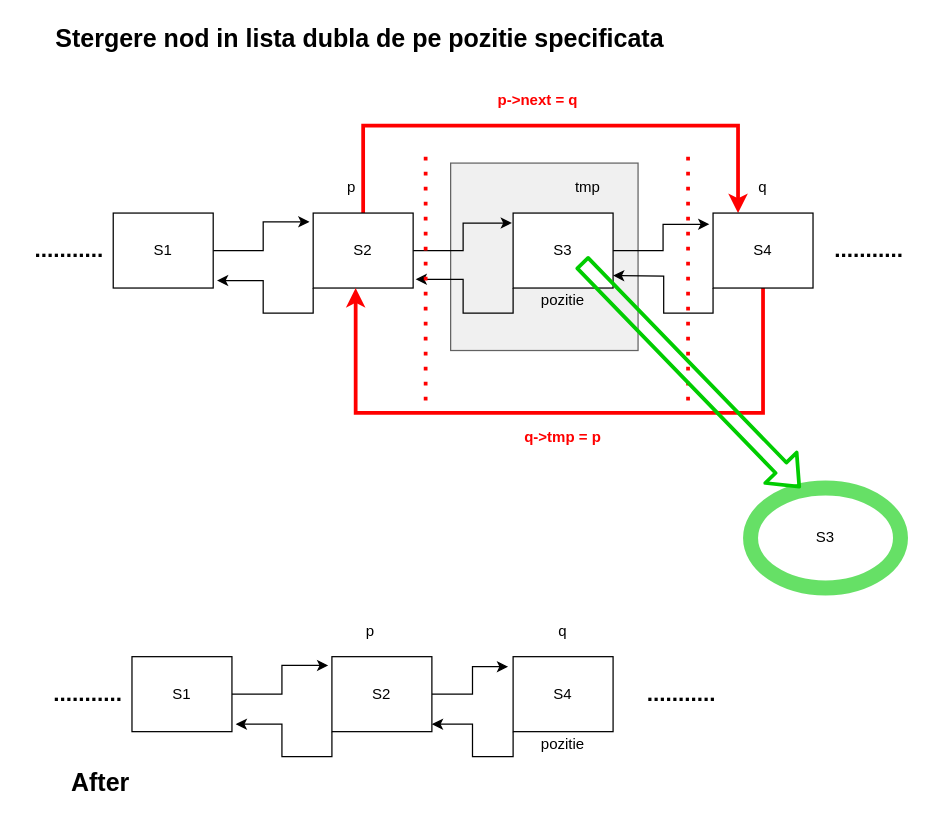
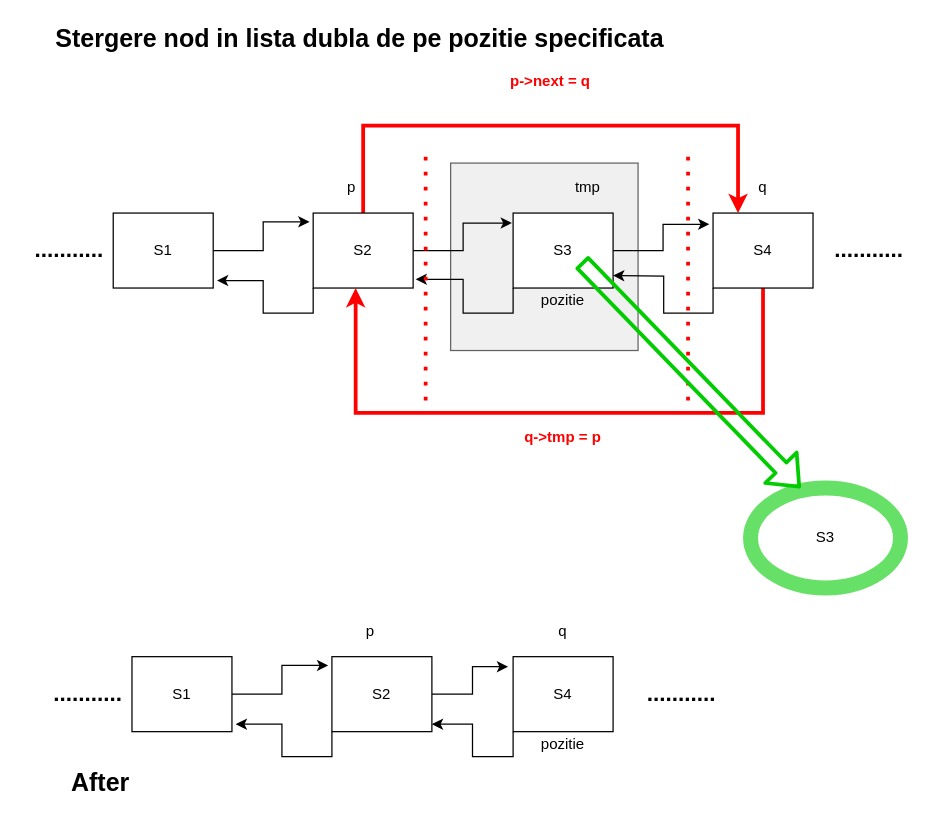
node "p->next = q": moved (538, 101) -> (551, 82)
